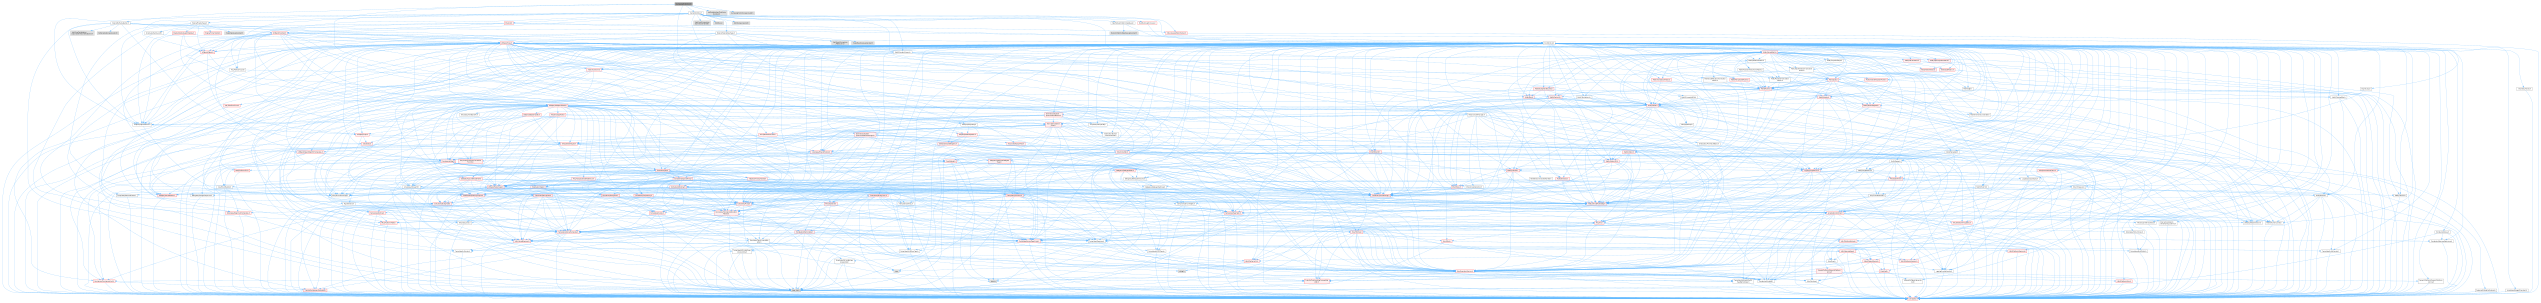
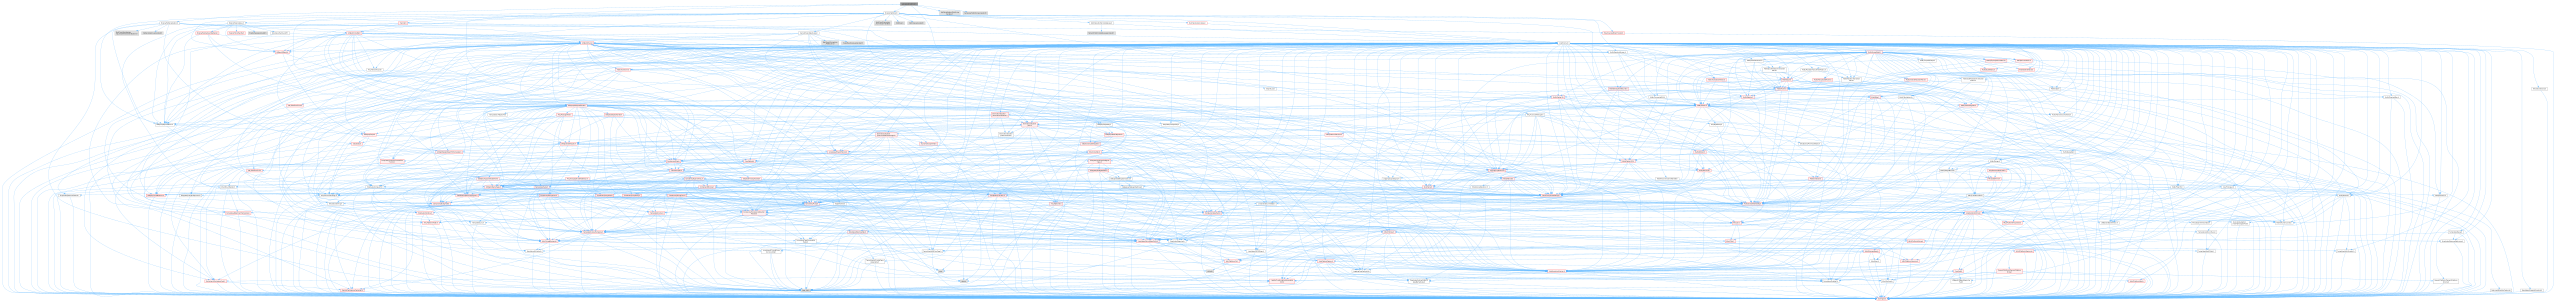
edge "Math/Box2D.h" -> "Math/Vector2D.h": reversed
